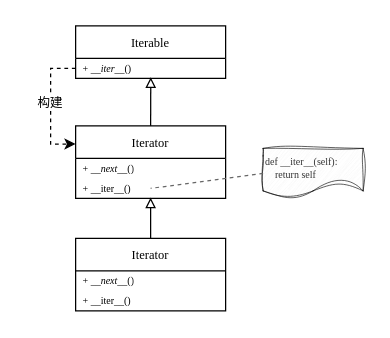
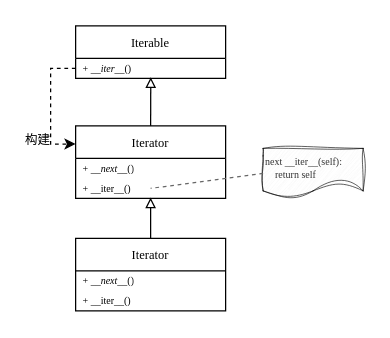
node "构建": moved (51, 102) -> (38, 139)
node "def __iter__(self): return self": label "def __iter__(self): return self" -> "next __iter__(self): return self"
